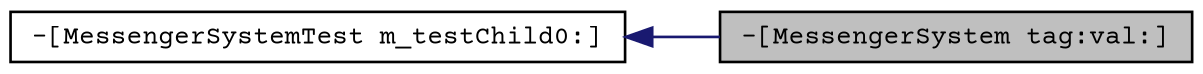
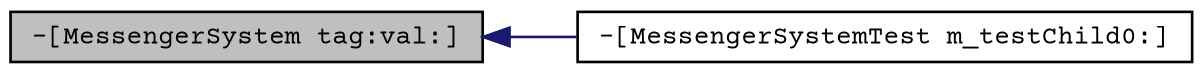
edge "-[MessengerSystem tag:val:]" -> "-[MessengerSystemTest m_testChild0:]": reversed
